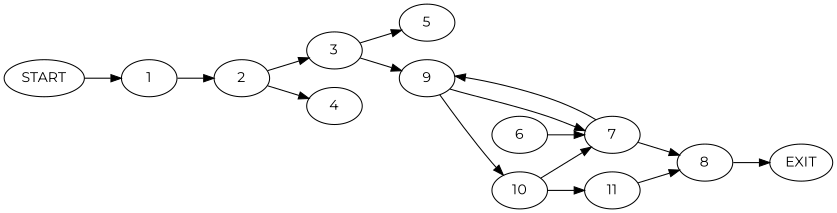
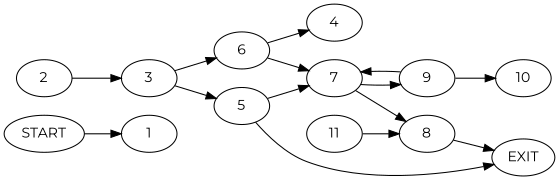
edge "3" -> "9": now "3" -> "6"
edge "1" -> "2": removed
edge "2" -> "4": now "6" -> "4"
edge "10" -> "7": now "5" -> "7"
edge "5" -> "EXIT": added
edge "10" -> "11": removed
